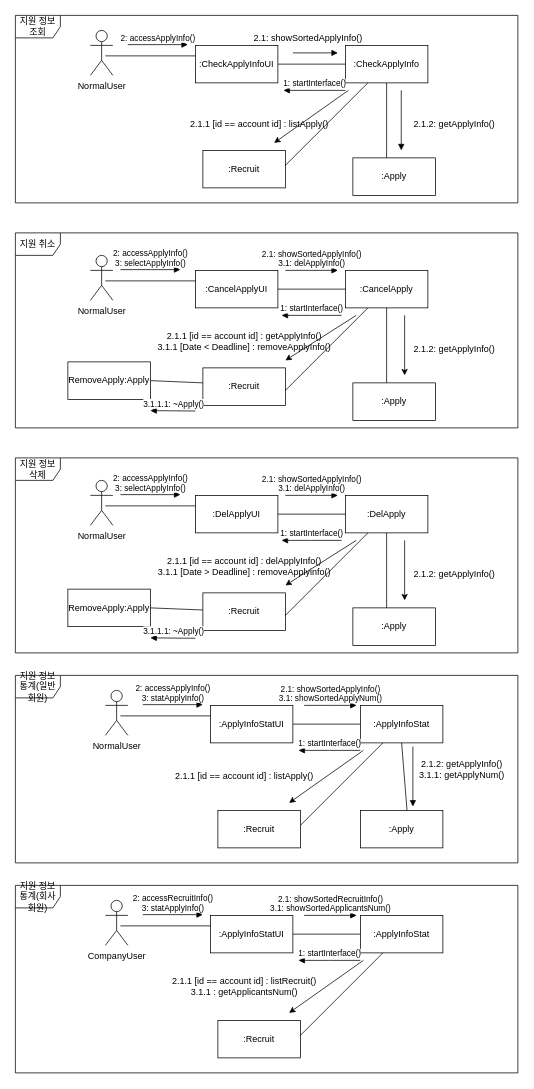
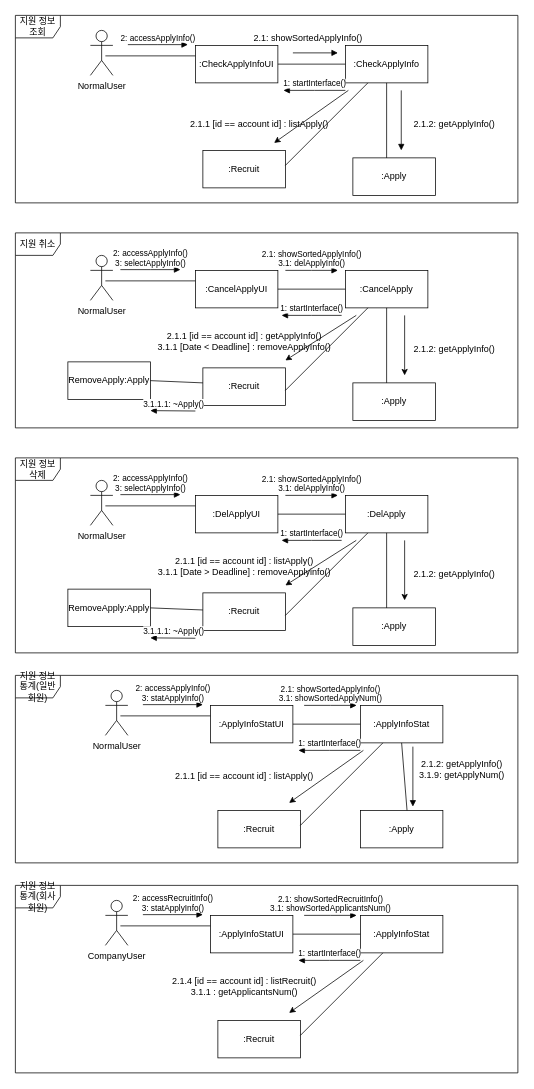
node "2.1.1 [id == account id] : delApplyInfo() 3.1.1 [Date > Deadline] : removeApplyinfo()": label "2.1.1 [id == account id] : delApplyInfo() 3.1.1 [Date > Deadline] : removeApplyinfo()" -> "2.1.1 [id == account id] : listApply() 3.1.1 [Date > Deadline] : removeApplyinfo()"
node "2.1.2: getApplyInfo() 3.1.1: getApplyNum()": label "2.1.2: getApplyInfo() 3.1.1: getApplyNum()" -> "2.1.2: getApplyInfo() 3.1.9: getApplyNum()"
node "2.1.1 [id == account id] : listRecruit() 3.1.1 : getApplicantsNum()": label "2.1.1 [id == account id] : listRecruit() 3.1.1 : getApplicantsNum()" -> "2.1.4 [id == account id] : listRecruit() 3.1.1 : getApplicantsNum()"
